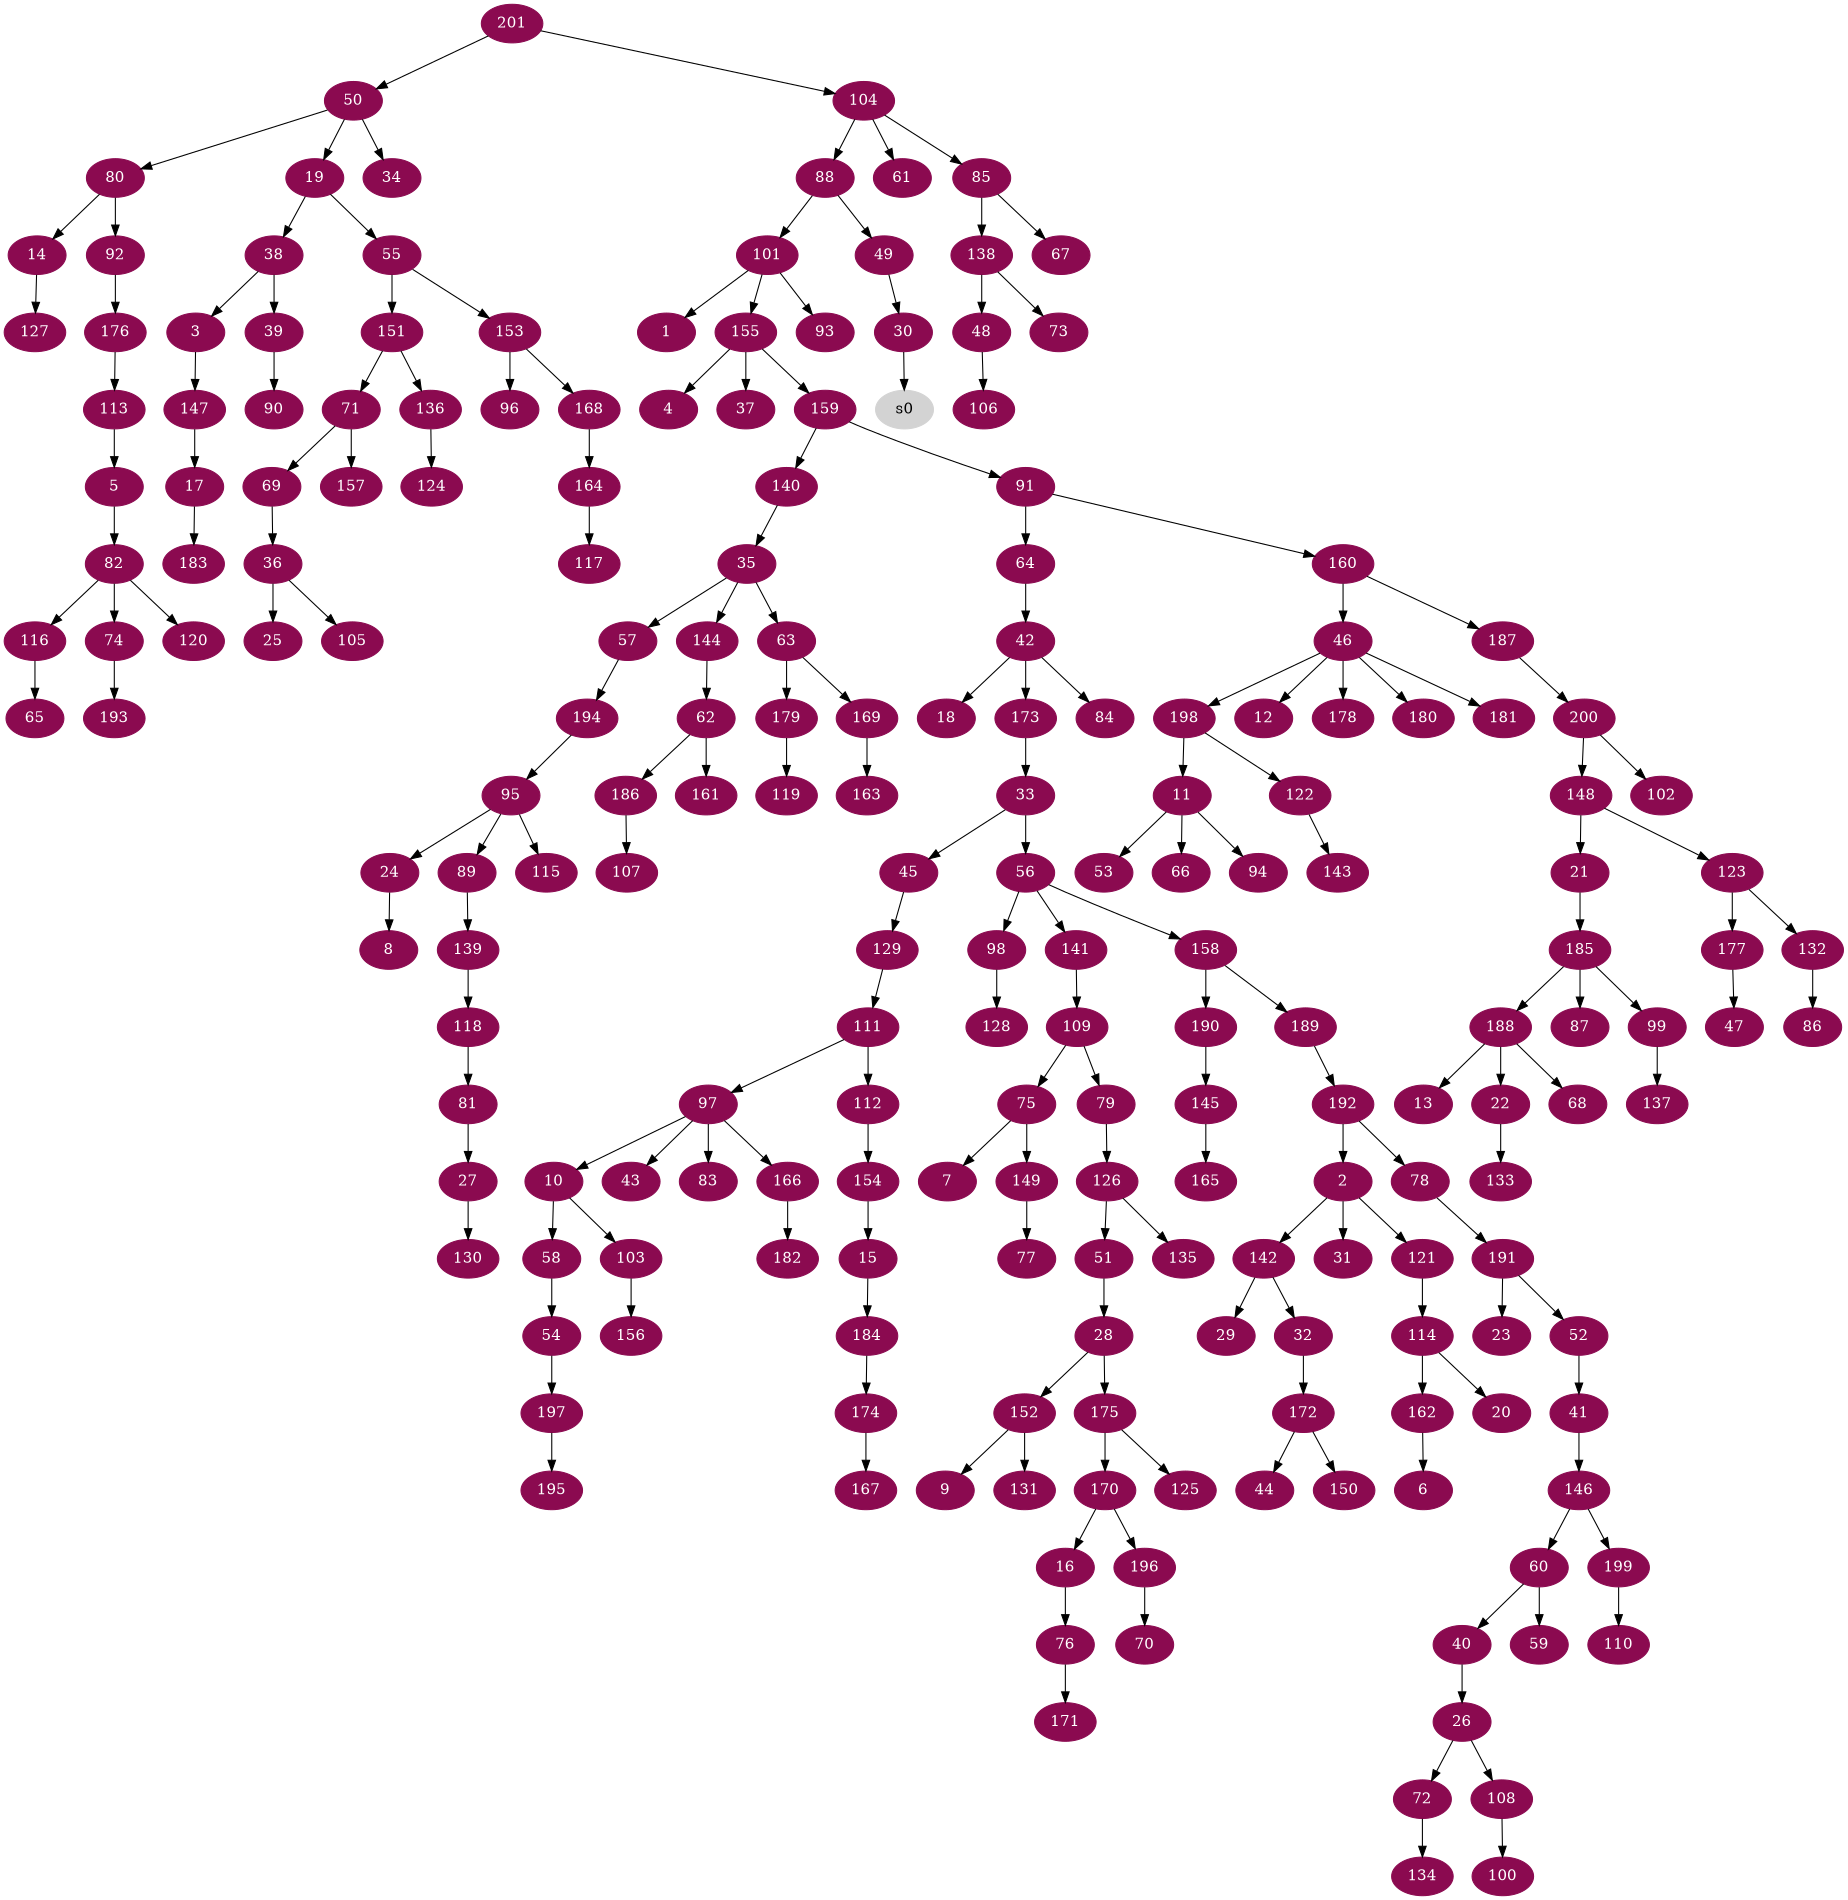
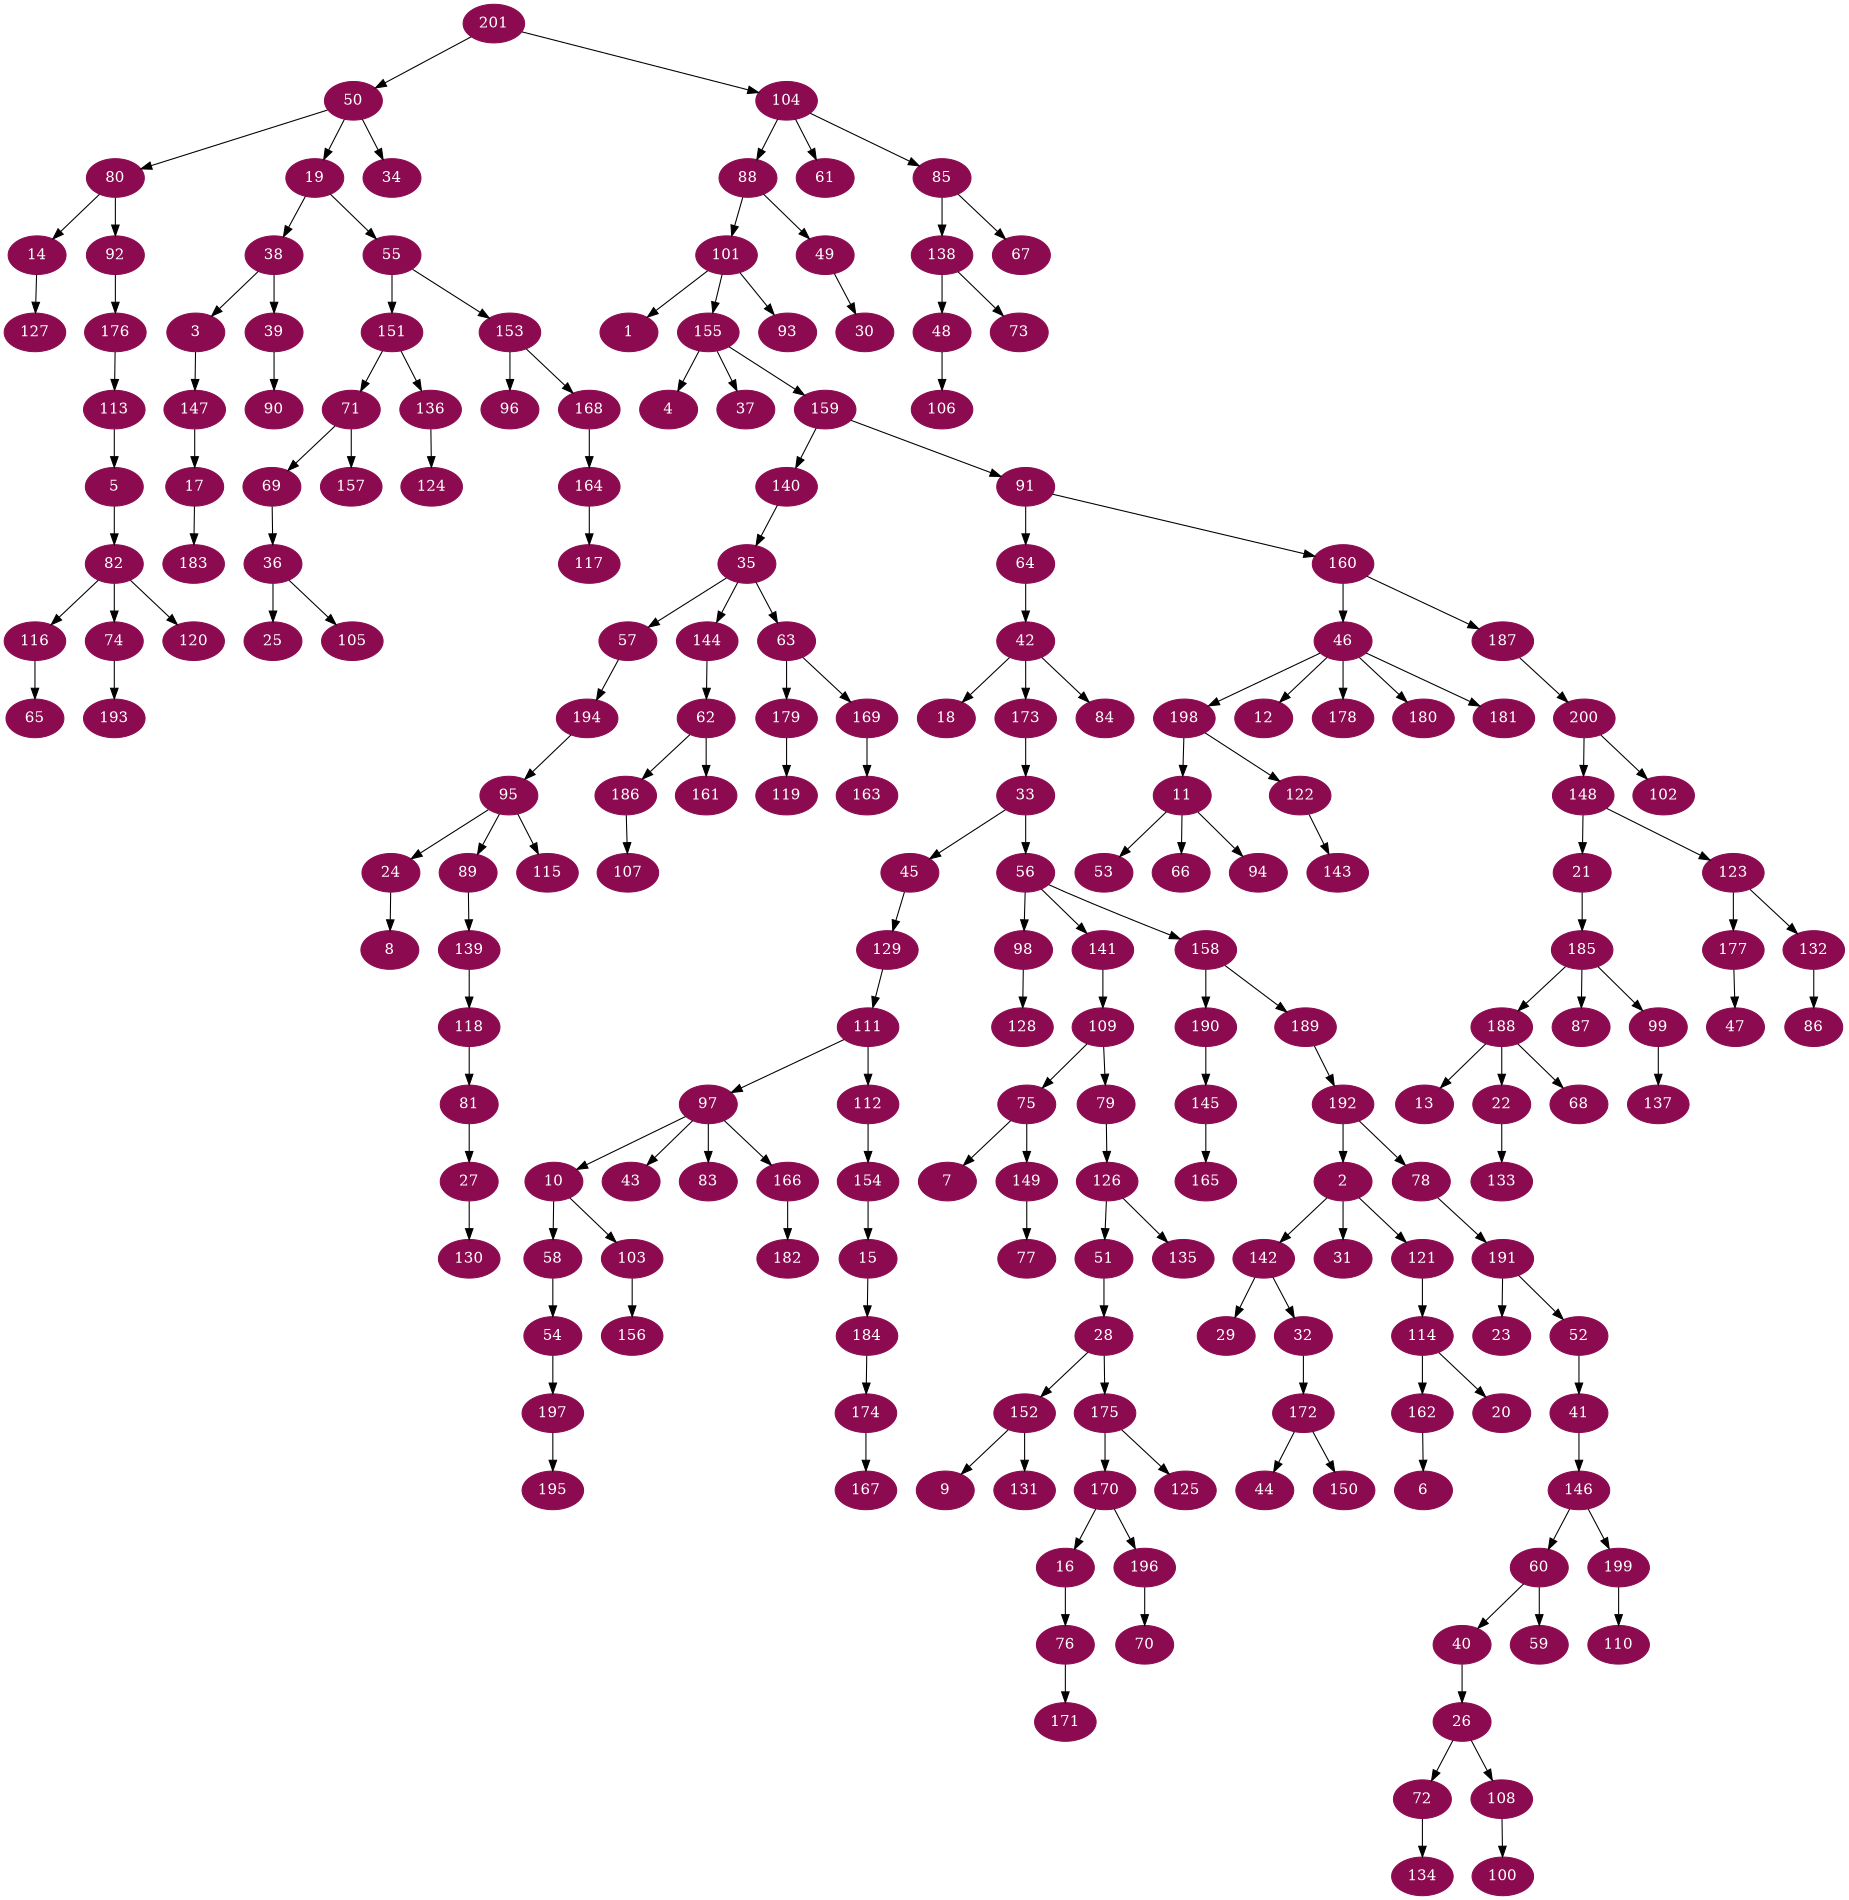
node "s0": removed
